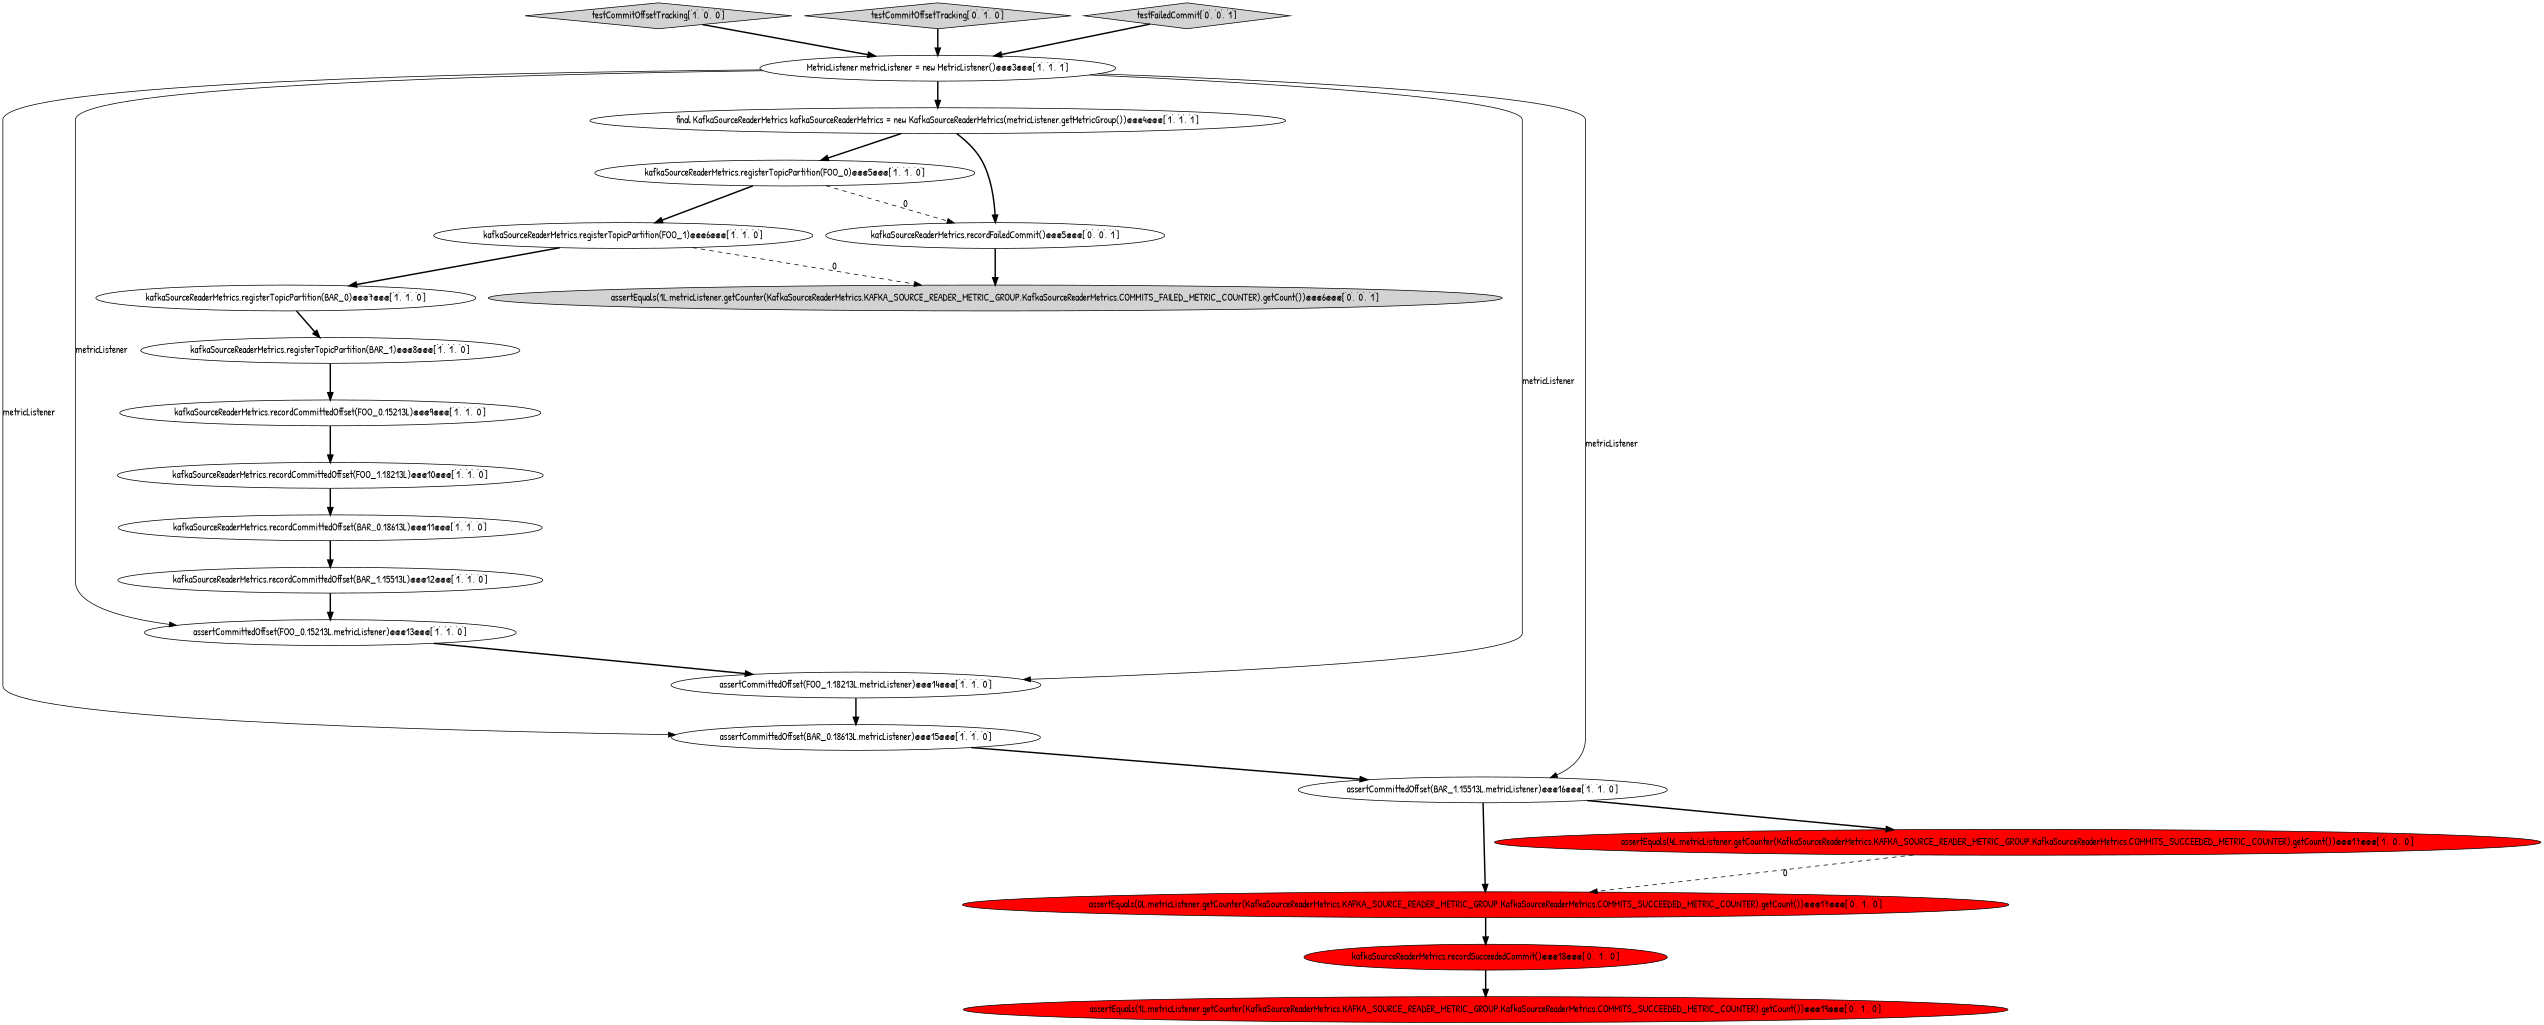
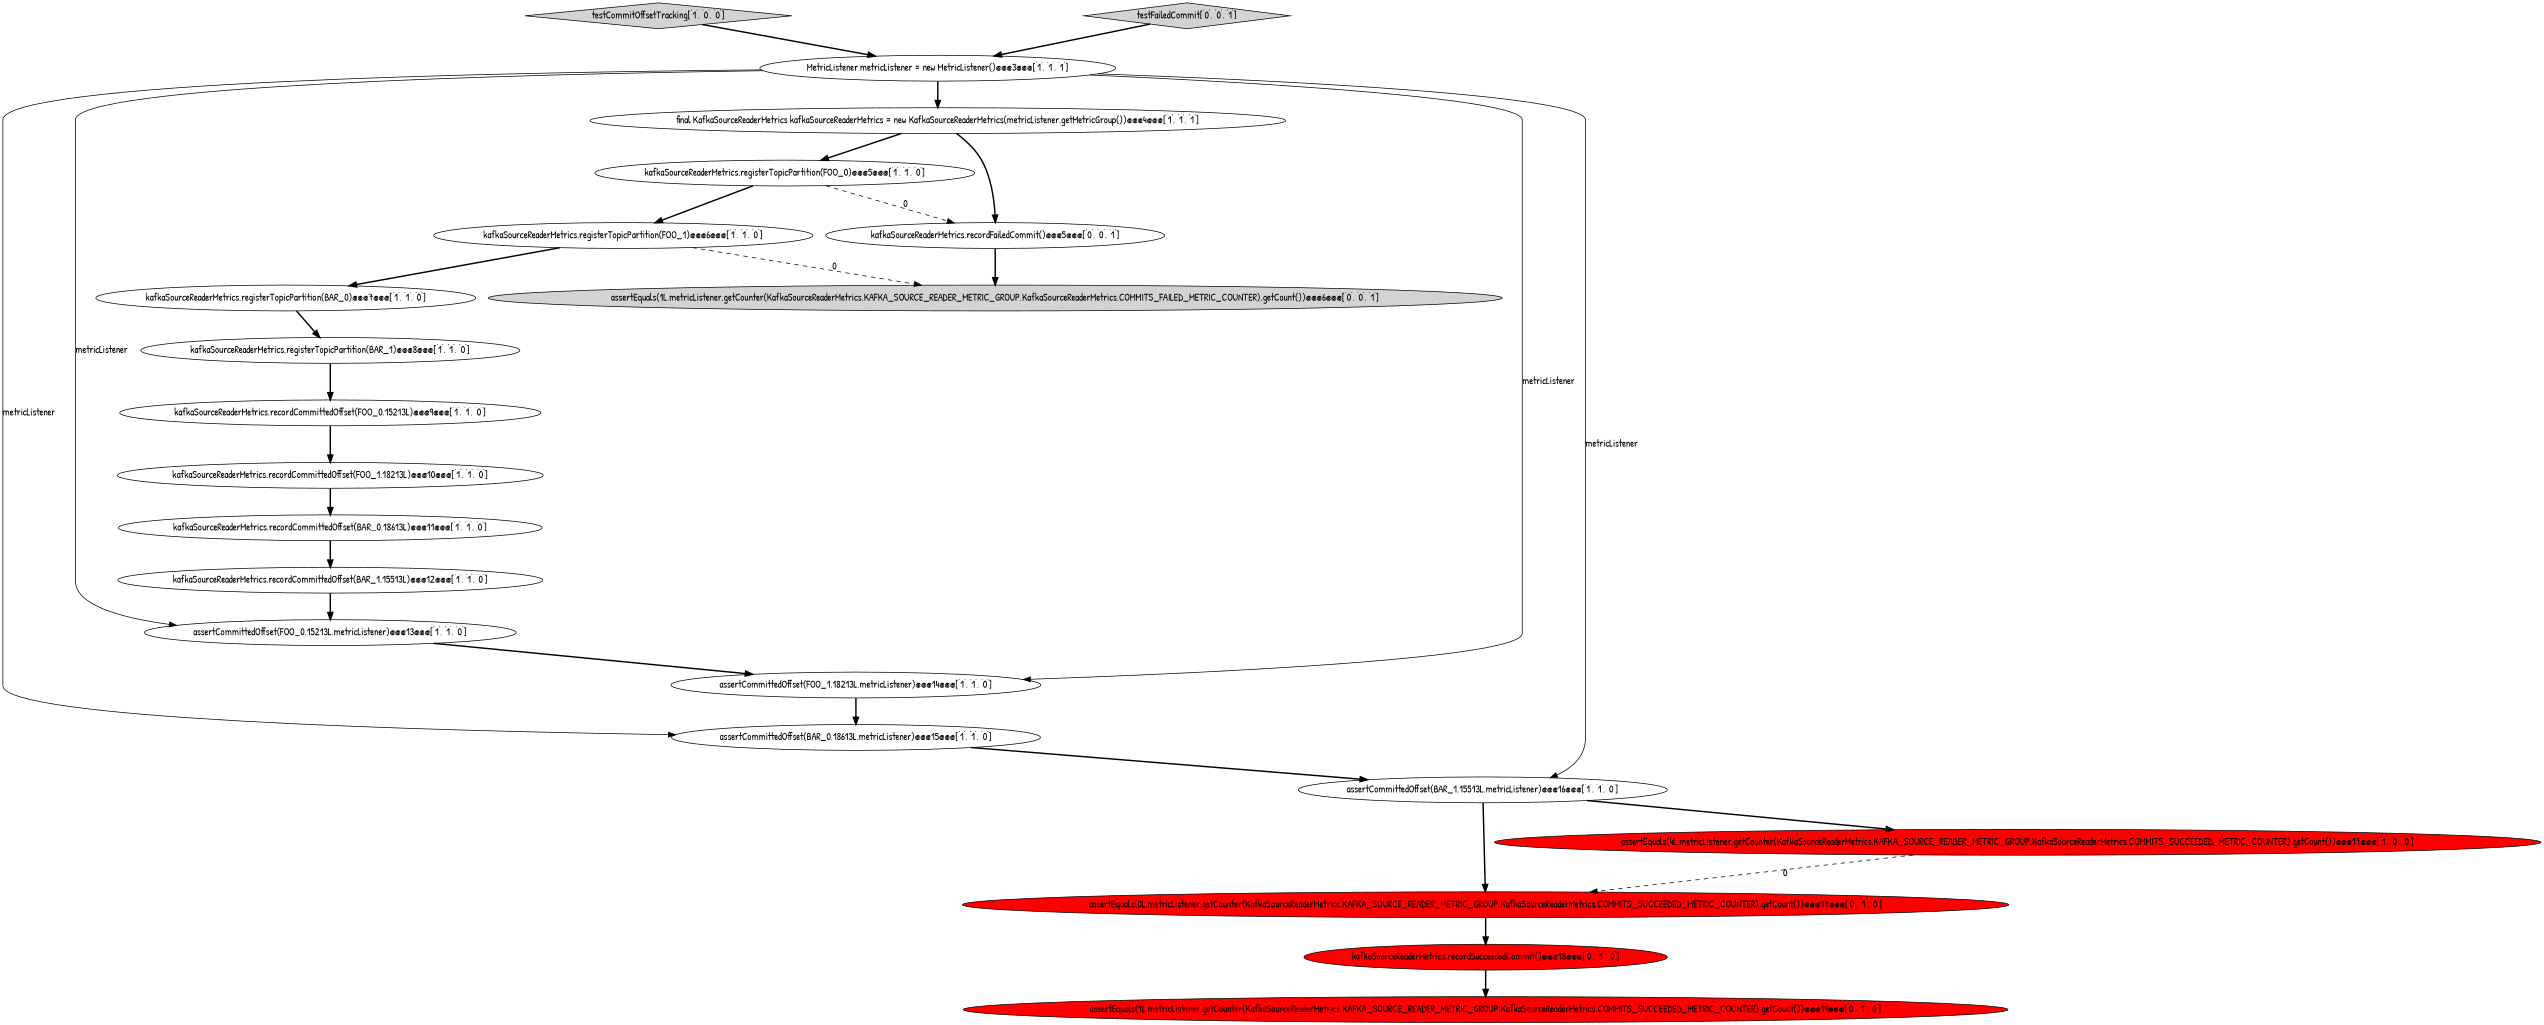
node "testCommitOffsetTracking['0', '1', '0']": removed
